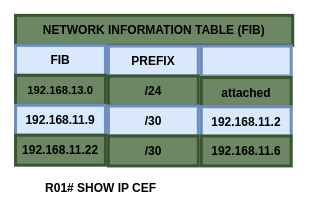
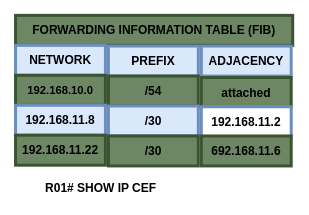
node "NETWORK INFORMATION TABLE (FIB)": label "NETWORK INFORMATION TABLE (FIB)" -> "FORWARDING INFORMATION TABLE (FIB)"
node "FIB": label "FIB" -> "NETWORK"
node "ADJACENCY": added
node "192.168.13.0": label "192.168.13.0" -> "192.168.10.0"
node "/24": label "/24" -> "/54"
node "192.168.11.9": label "192.168.11.9" -> "192.168.11.8"
node "192.168.11.2": fillcolor #dae8fc -> #ffffff
node "192.168.11.6": label "192.168.11.6" -> "692.168.11.6"
